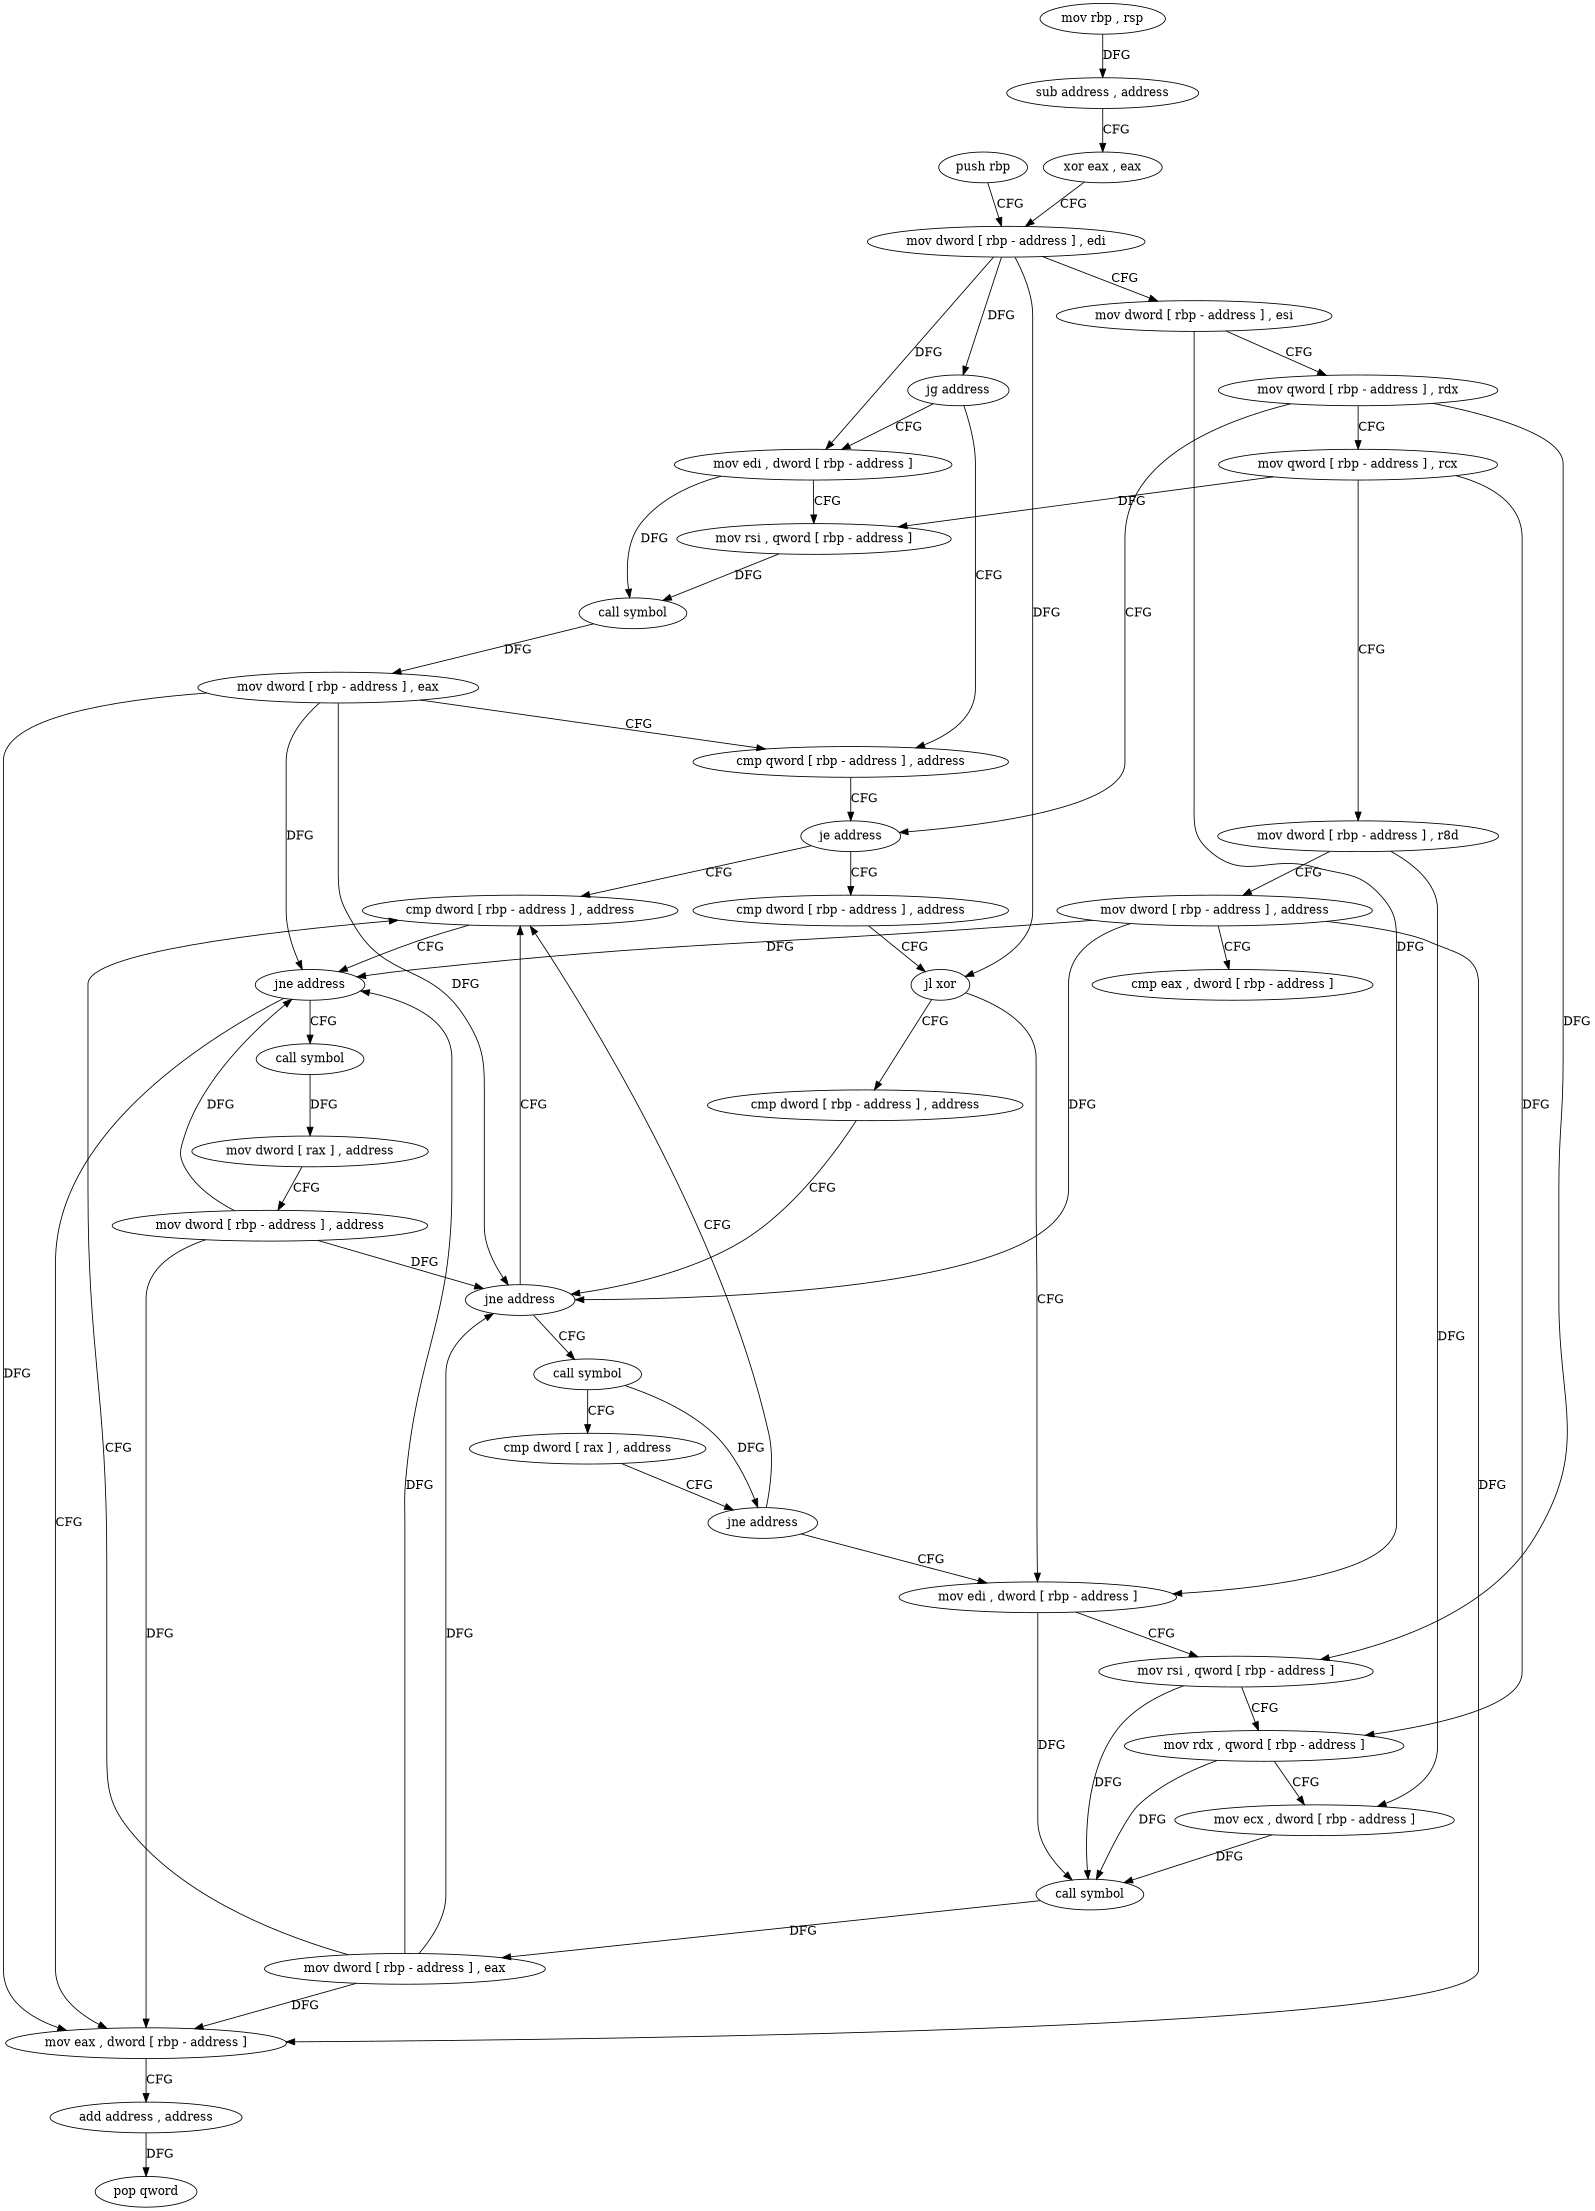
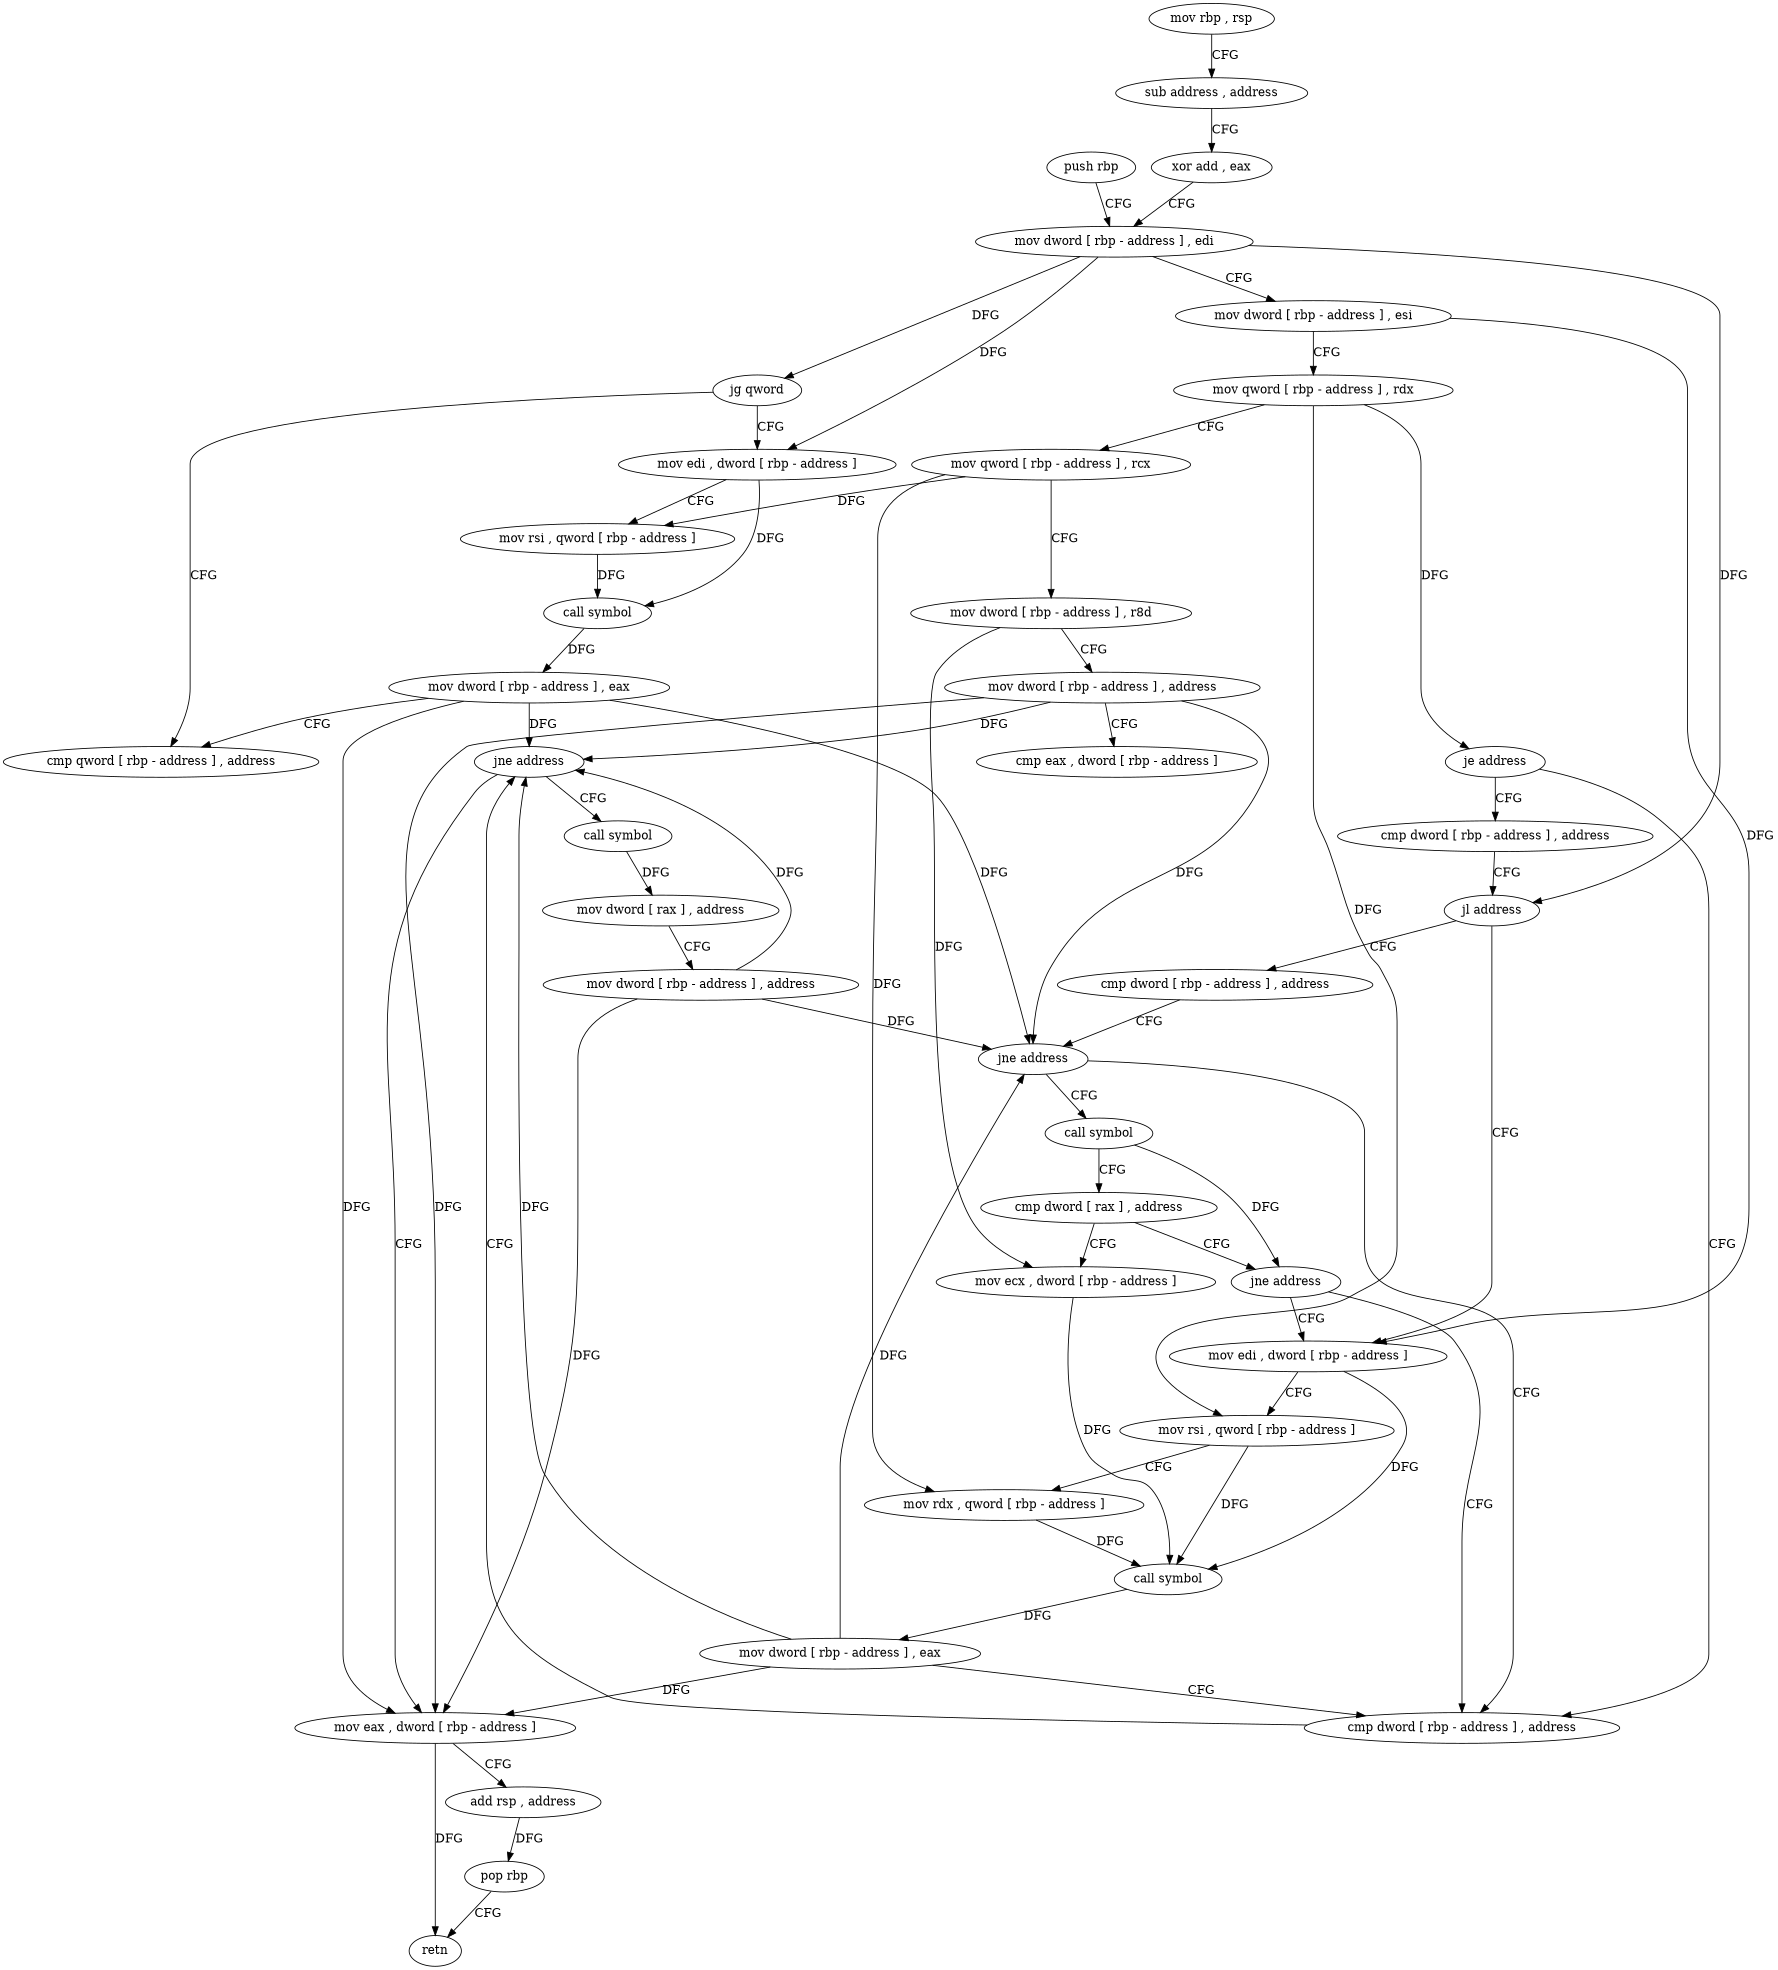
edge "mov rbp , rsp" -> "sub address , address": label "DFG" -> "CFG"
node "xor eax , eax": label "xor eax , eax" -> "xor add , eax"
node "jg address": label "jg address" -> "jg qword"
edge "mov qword [ rbp - address ] , rdx" -> "je address": label "CFG" -> "DFG"
edge "cmp qword [ rbp - address ] , address" -> "je address": removed, label "CFG"
node "jl xor": label "jl xor" -> "jl address"
edge "mov rdx , qword [ rbp - address ]" -> "mov ecx , dword [ rbp - address ]": now "cmp dword [ rax ] , address" -> "mov ecx , dword [ rbp - address ]"
node "retn": added
node "add address , address": label "add address , address" -> "add rsp , address"
node "pop qword": label "pop qword" -> "pop rbp"
